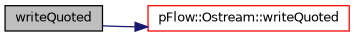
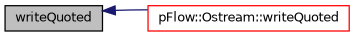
edge "writeQuoted" -> "pFlow::Ostream::writeQuoted": reversed
